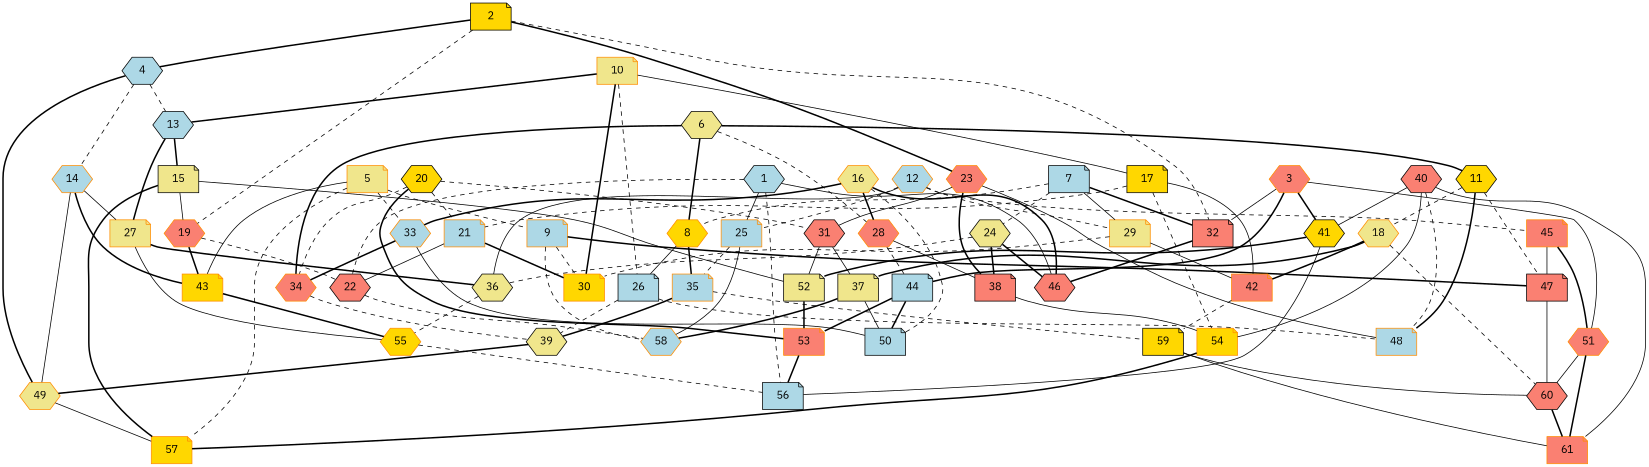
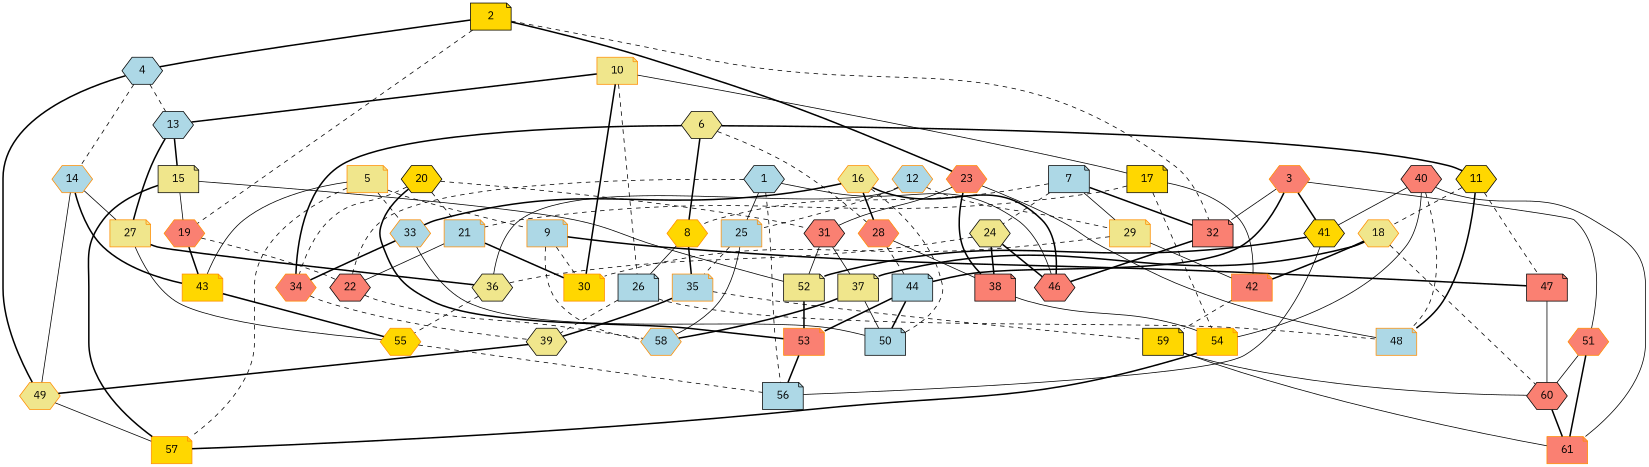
node "45": removed
